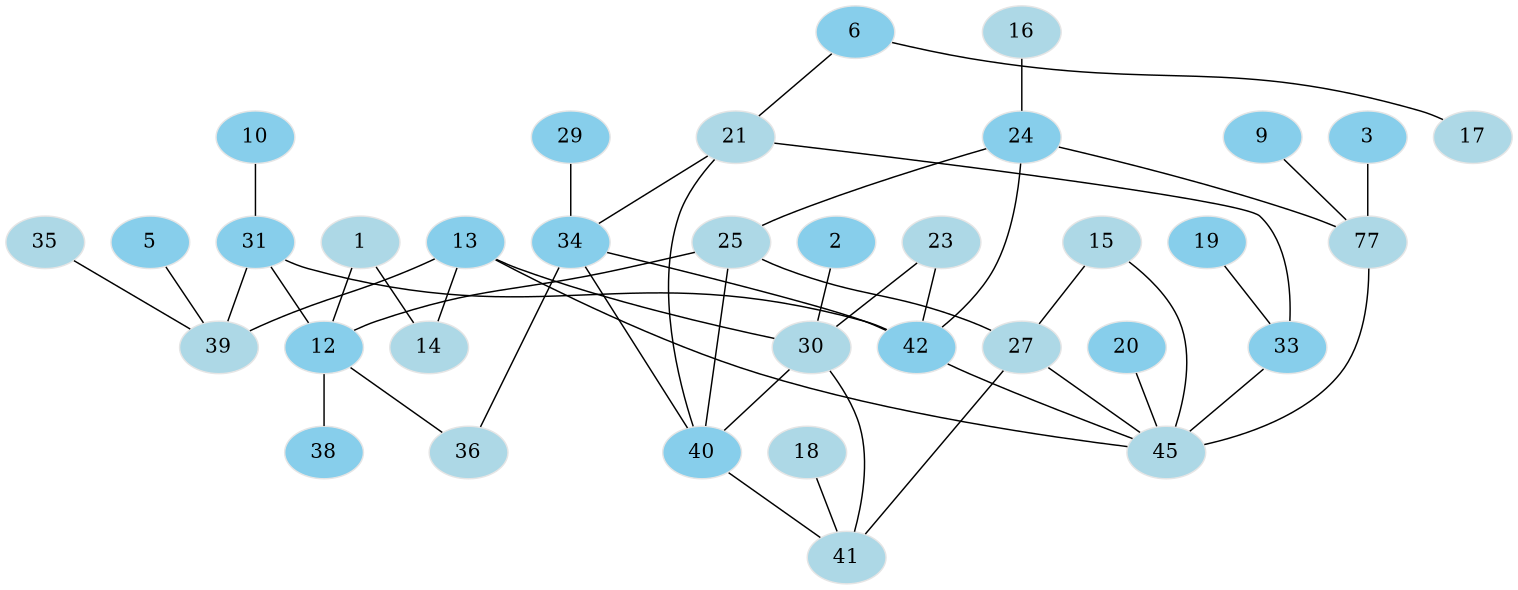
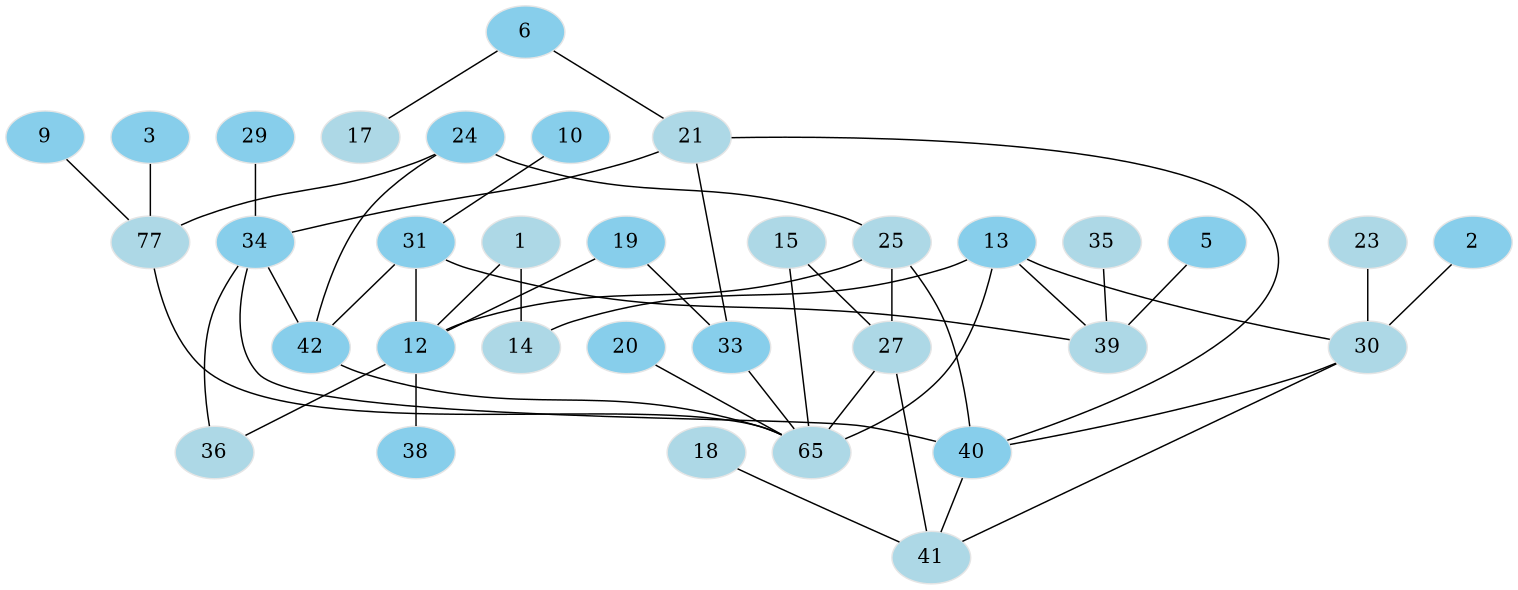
node "16": removed
edge "23" -- "42": removed
edge "19" -- "12": added
node "45": label "45" -> "65"
